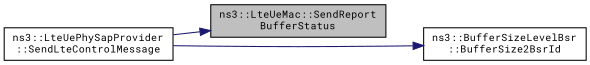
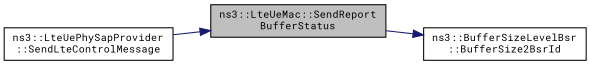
edge "ns3::LteUePhySapProvider ::SendLteControlMessage" -> "ns3::BufferSizeLevelBsr ::BufferSize2BsrId": now "ns3::LteUeMac::SendReport BufferStatus" -> "ns3::BufferSizeLevelBsr ::BufferSize2BsrId"
